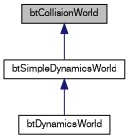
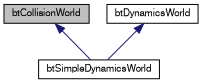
edge "btDynamicsWorld" -> "btSimpleDynamicsWorld": reversed
